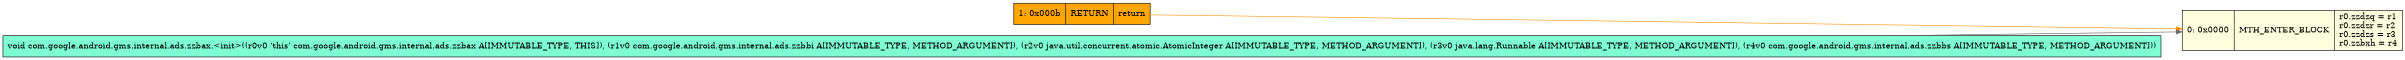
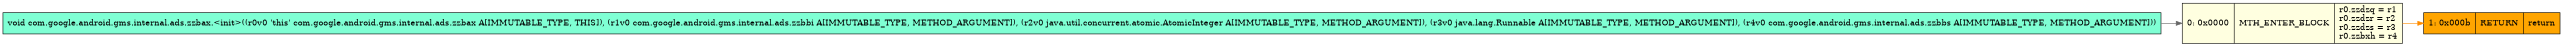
edge "1: 0x000b" -> "0: 0x0000": reversed
